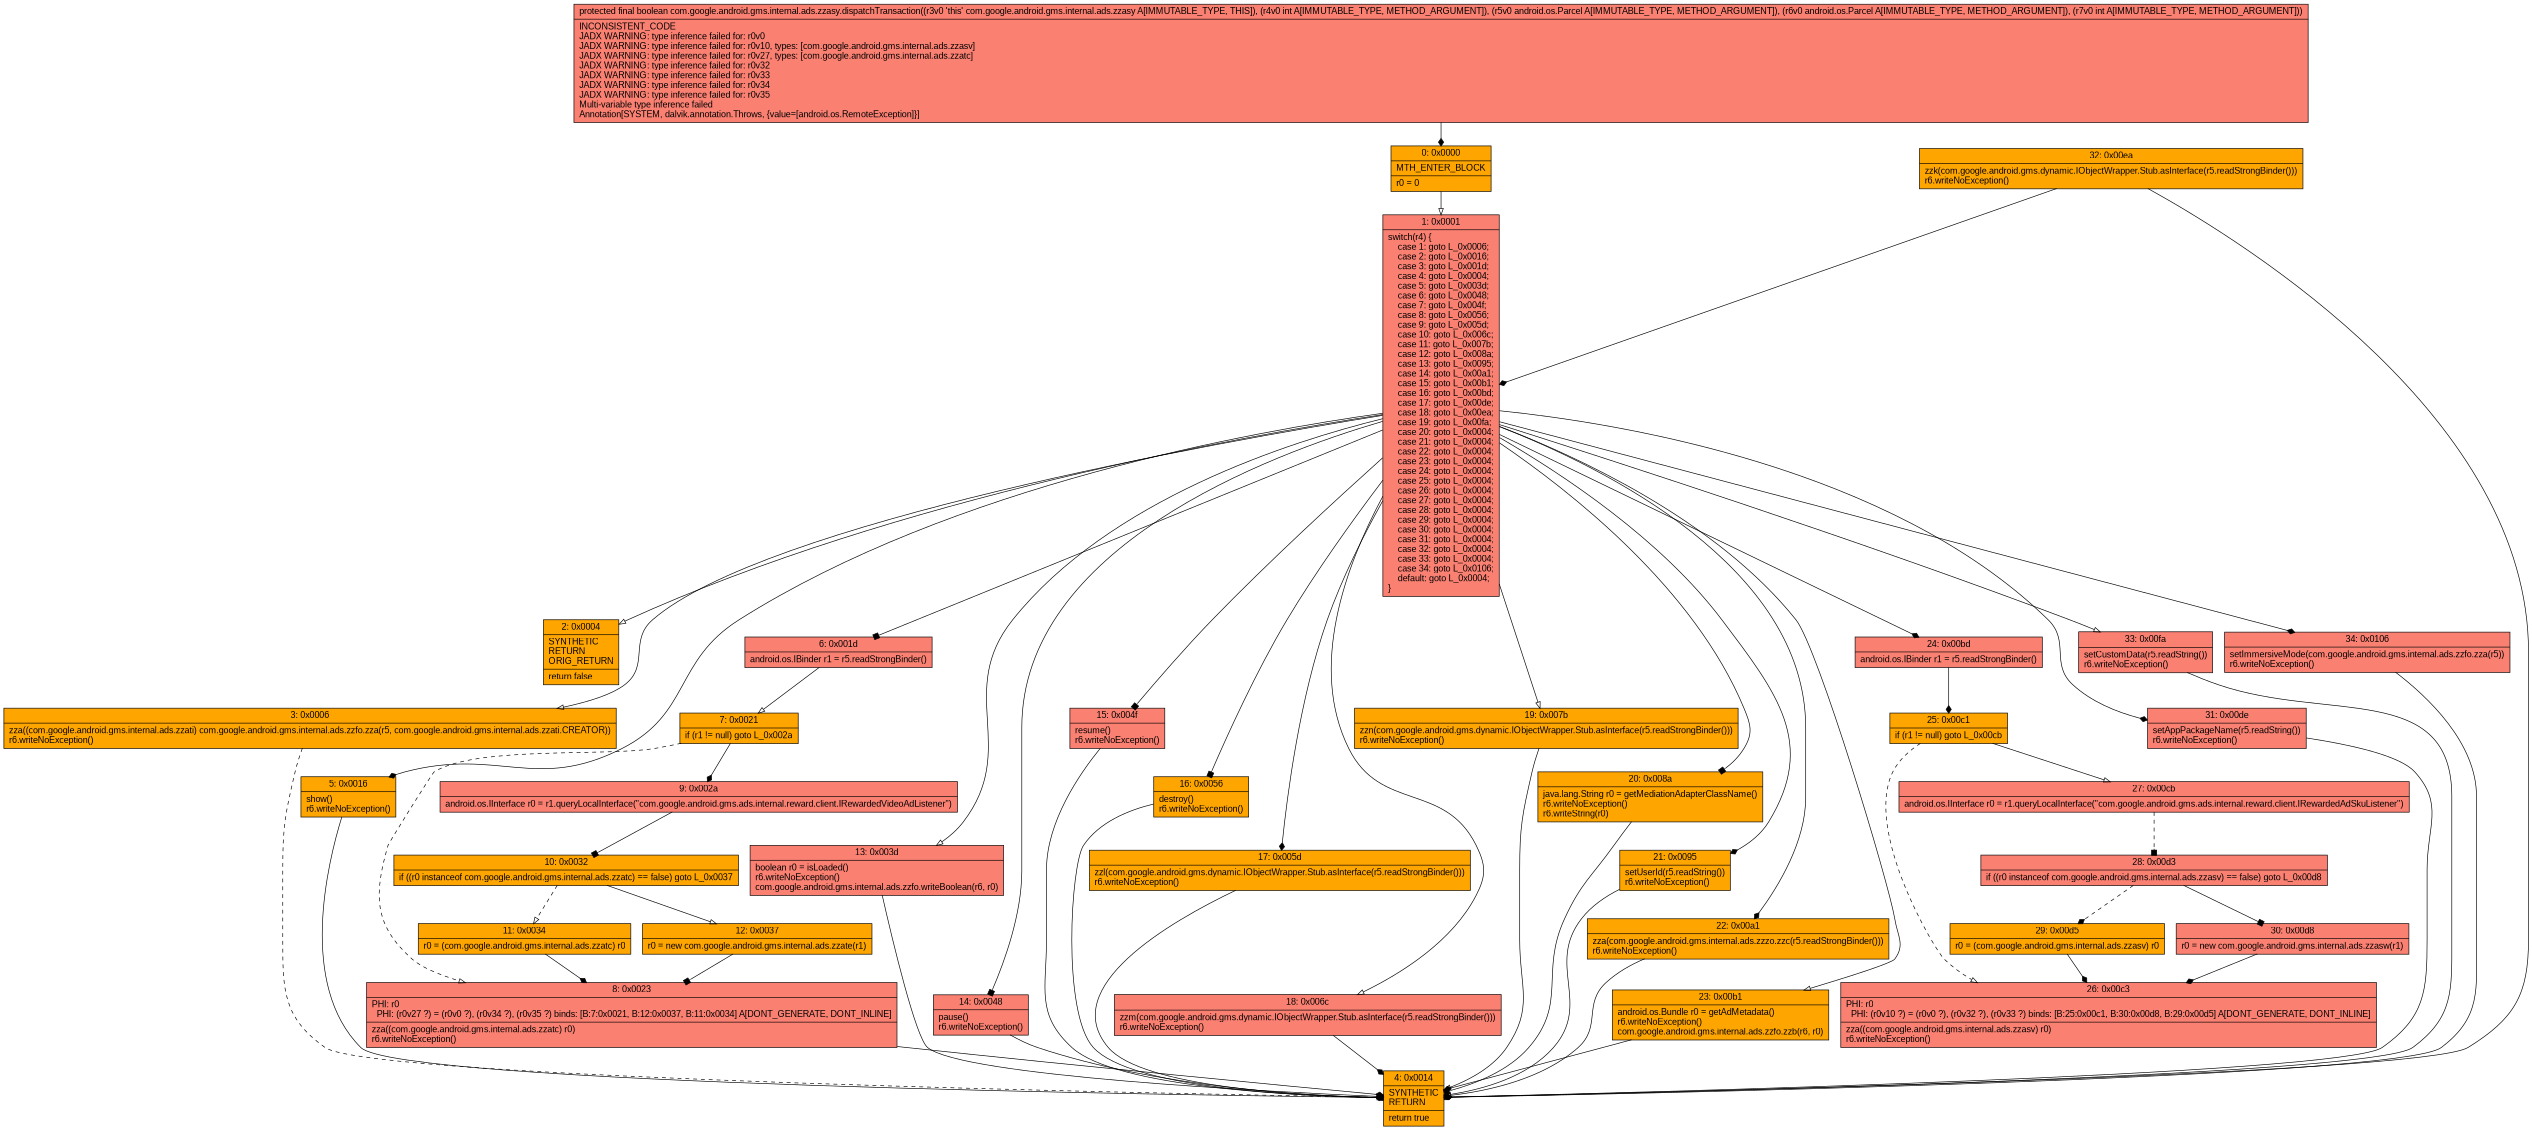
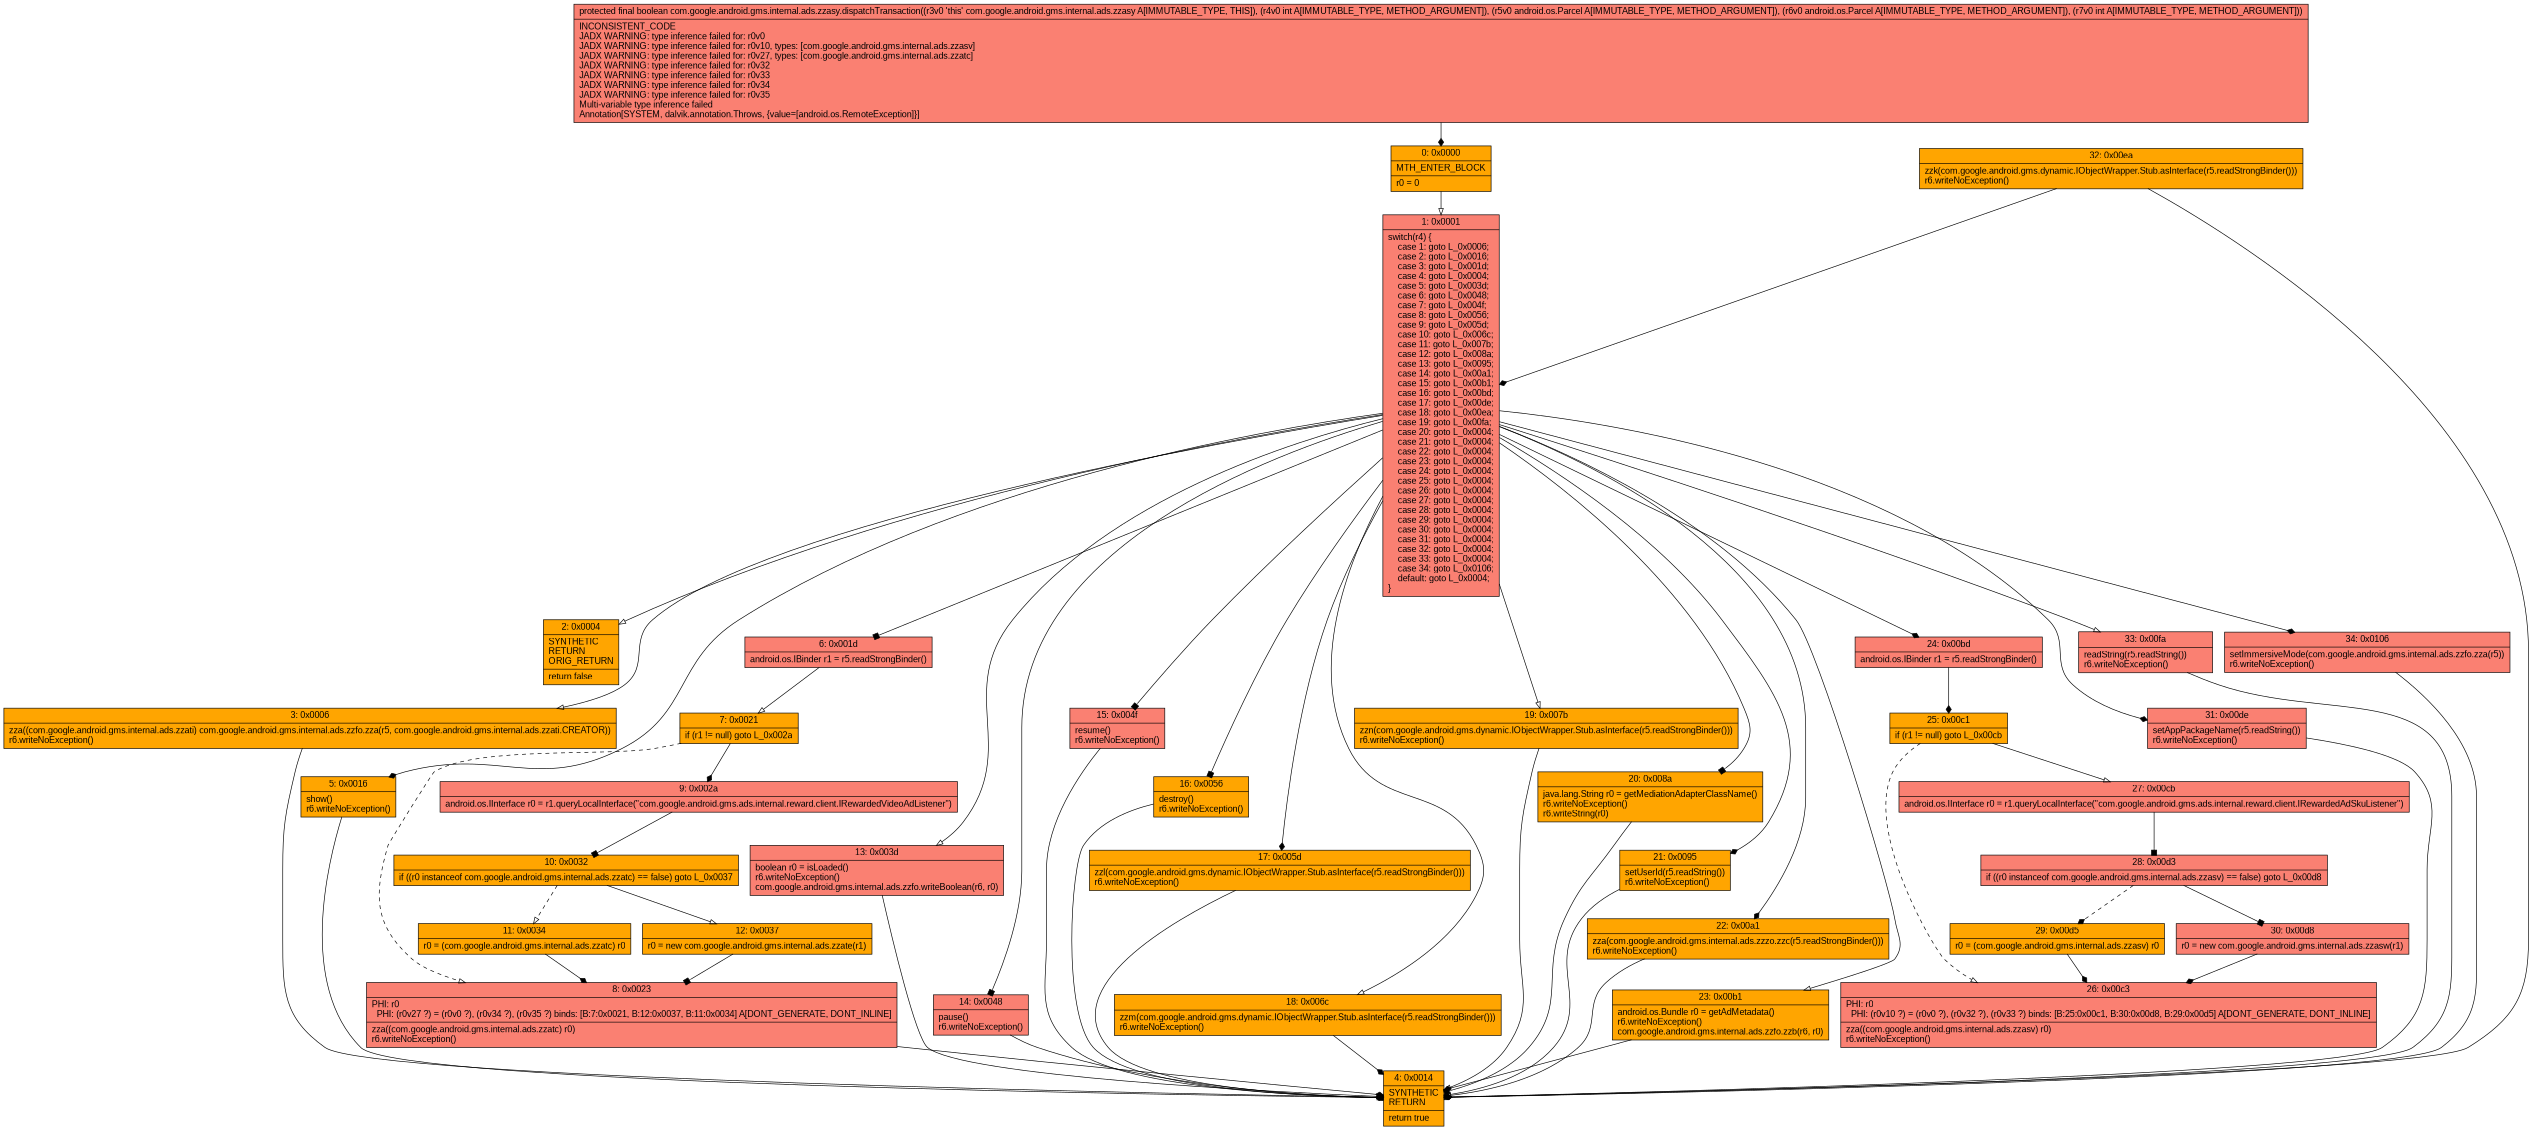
node "33: 0x00fa": text "setCustomData(r5.readString())" -> "readString(r5.readString())"
edge "27: 0x00cb" -> "28: 0x00d3": style dashed -> solid
node "18: 0x006c": fillcolor salmon -> orange
edge "3: 0x0006" -> "4: 0x0014": style dashed -> solid
